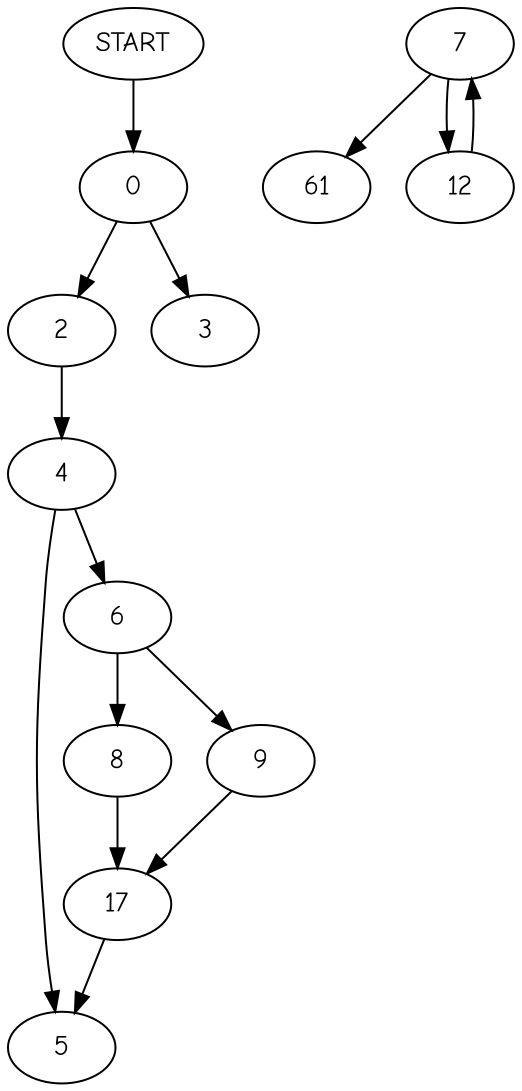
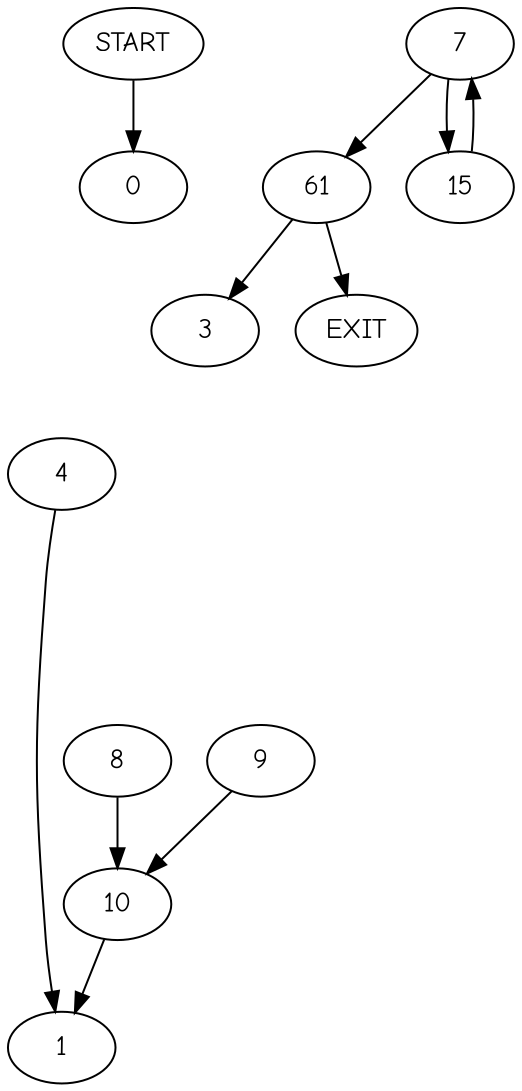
node "12": label "12" -> "15"
edge "0" -> "3": now "61" -> "3"
node "2": removed
node "EXIT": added
node "6": removed
node "17": label "17" -> "10"
node "5": label "5" -> "1"
